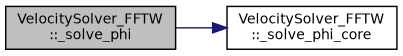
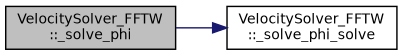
node "VelocitySolver_FFTW ::_solve_phi_core": label "VelocitySolver_FFTW ::_solve_phi_core" -> "VelocitySolver_FFTW ::_solve_phi_solve"
